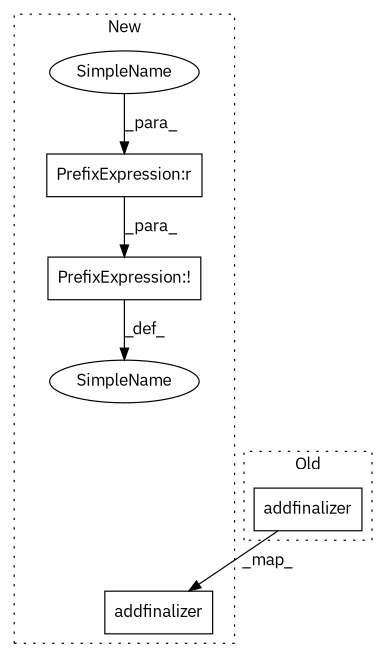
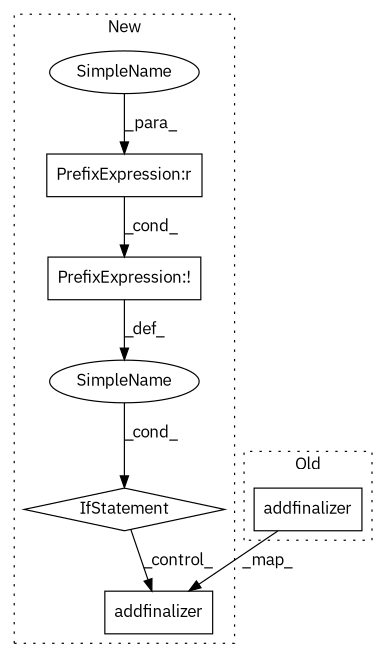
edge "PrefixExpression:r" -> "PrefixExpression:!": label "_para_" -> "_cond_"
node "IfStatement": added
